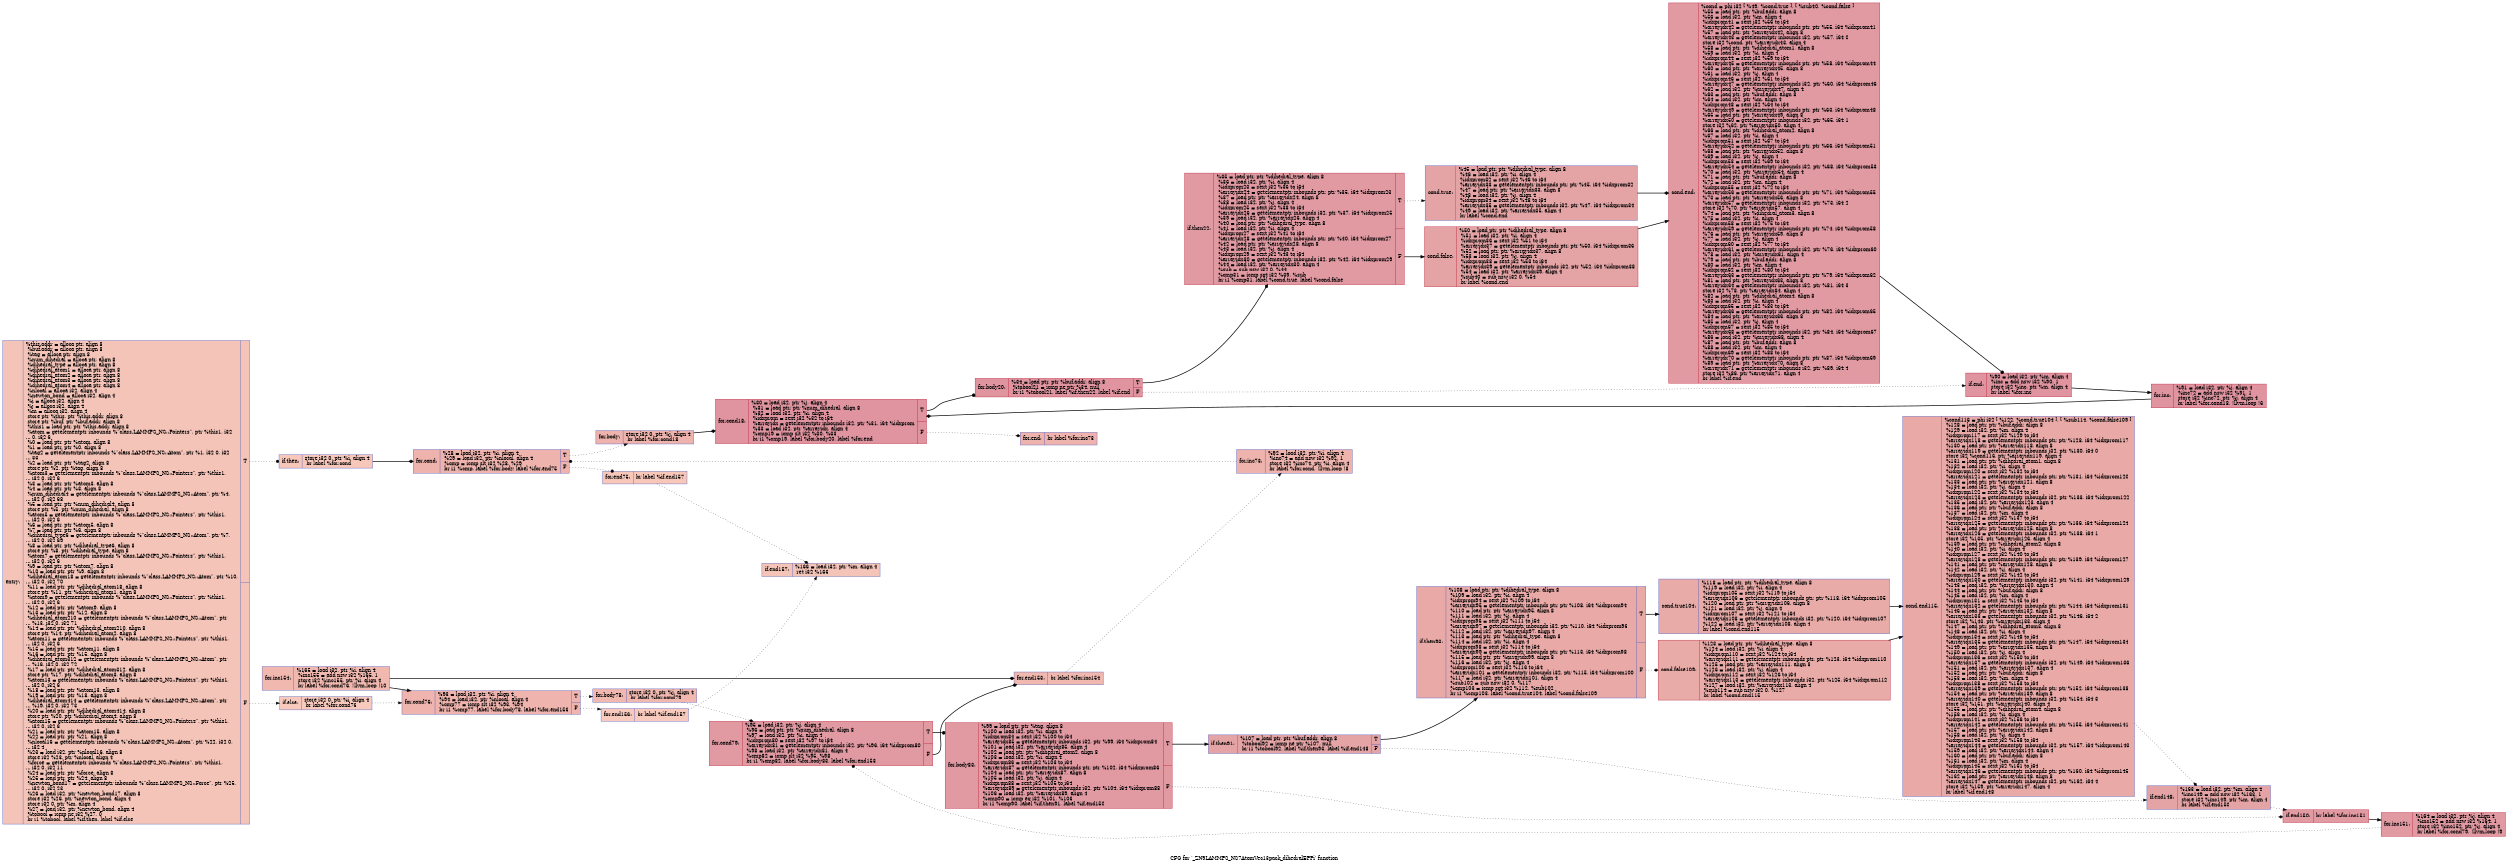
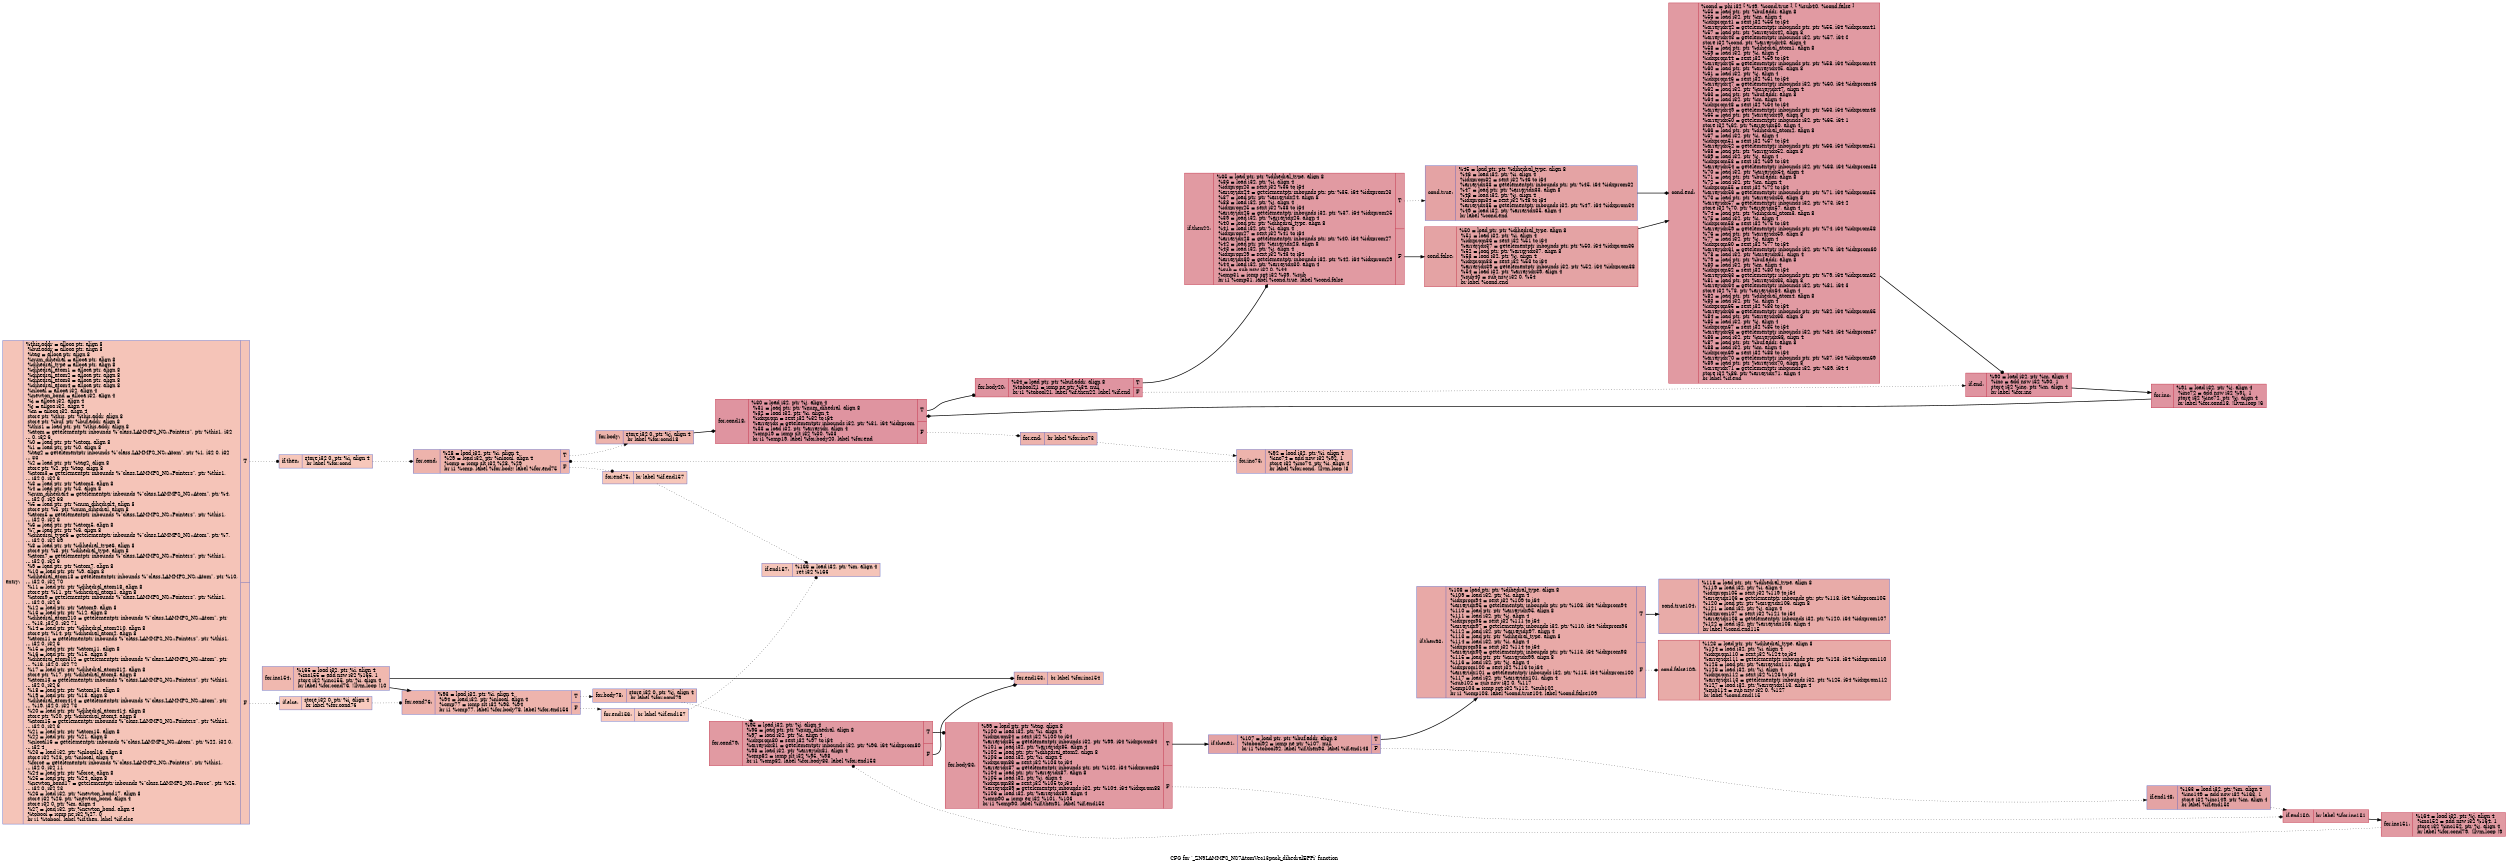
edge "if.then:" -> "for.cond:": style bold -> dotted
edge "for.end153:" -> "for.inc73:": now "for.end:" -> "for.inc73:"
node "cond.end115:": removed
edge "for.end156:" -> "if.end157:": arrowhead normal -> dot
edge "if.else:" -> "for.cond76:": arrowhead normal -> dot
